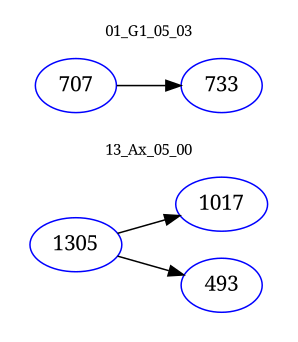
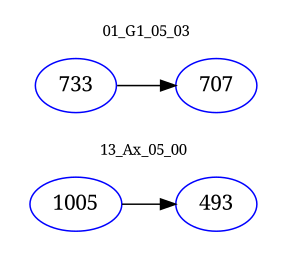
edge "707" -> "733": reversed
node "1017": removed
node "1305": label "1305" -> "1005"
